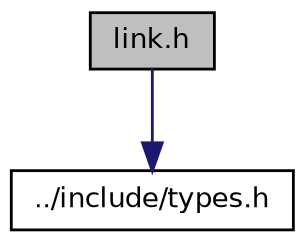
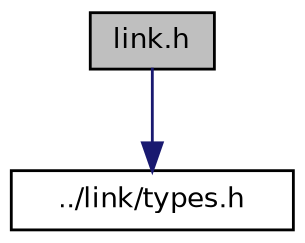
node "../include/types.h": label "../include/types.h" -> "../link/types.h"
